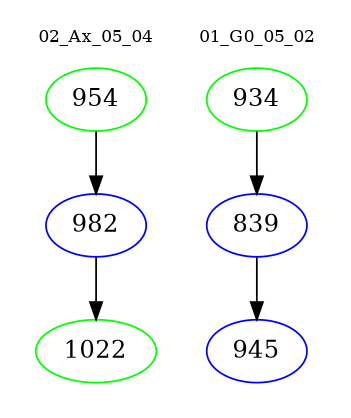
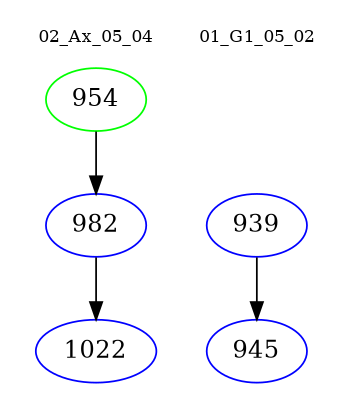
cluster "01_G0_05_02": label "01_G0_05_02" -> "01_G1_05_02"
node "934": removed
node "839": label "839" -> "939"
node "1022": color green -> blue
